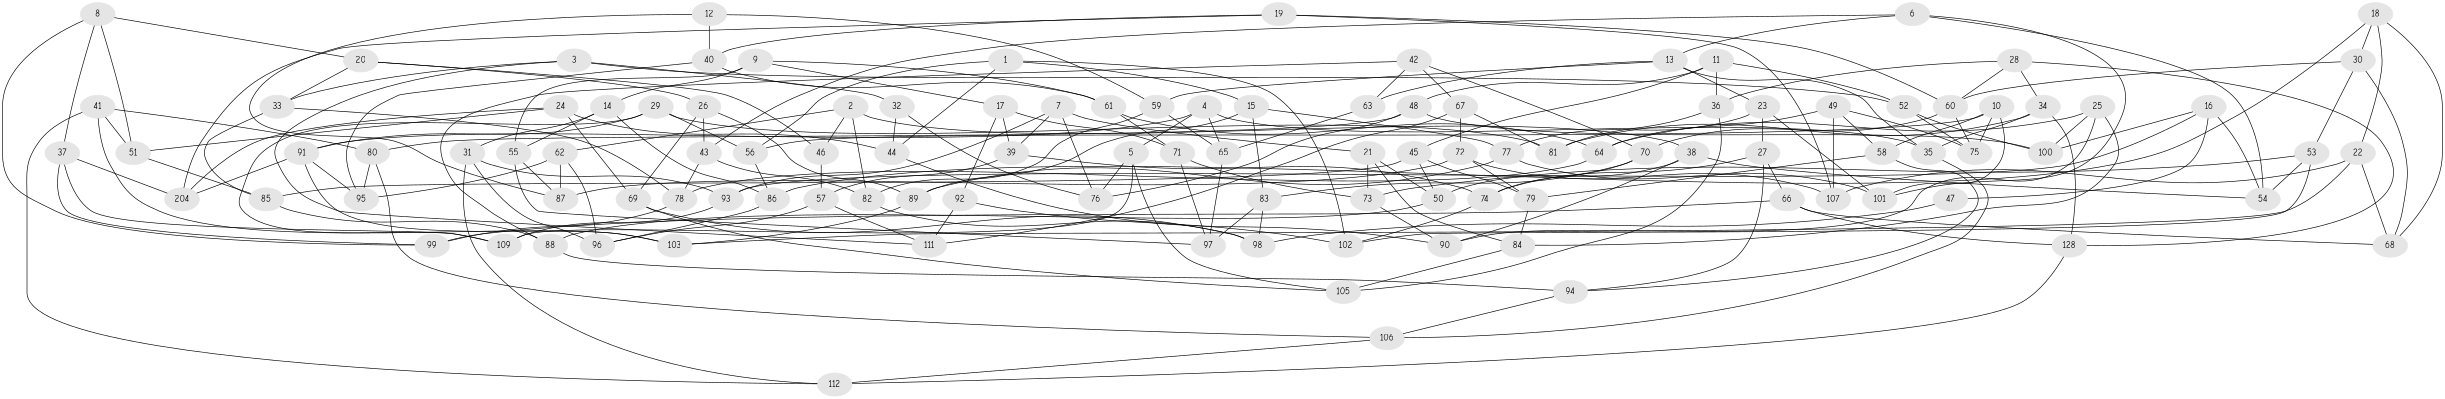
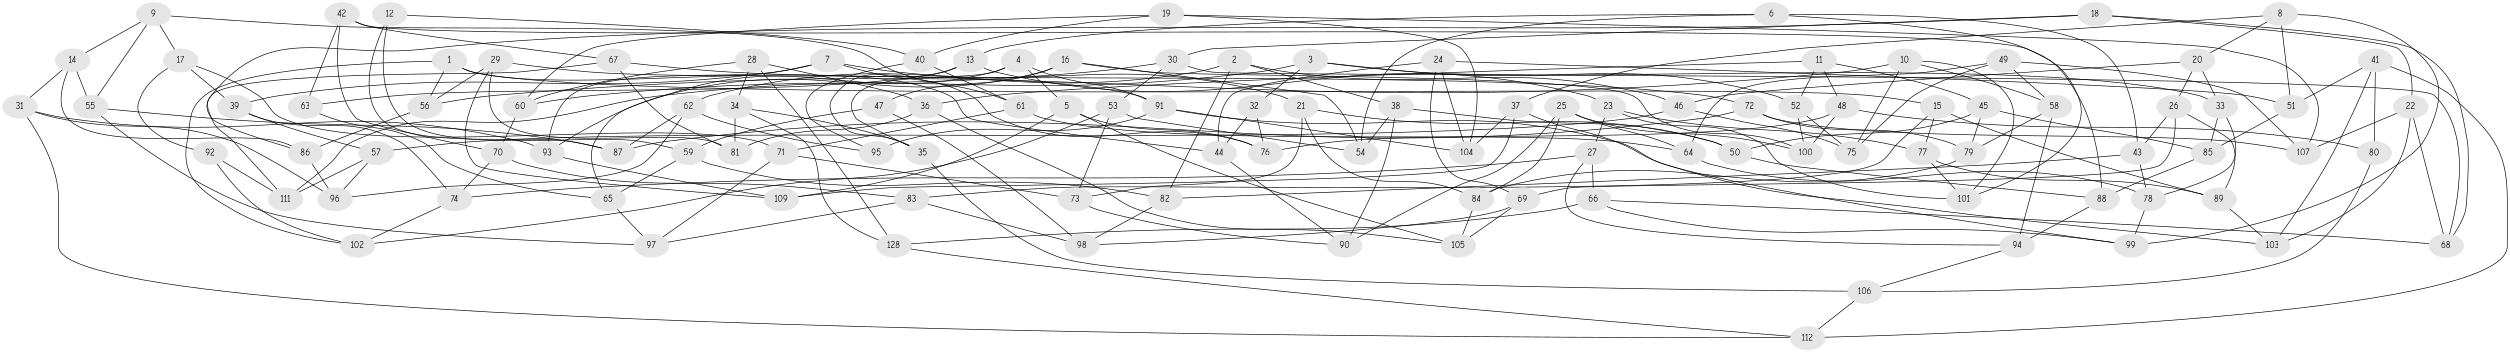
edge "13" -- "59": now "47" -- "59"
edge "60" -- "75": now "46" -- "75"
edge "80" -- "95": removed
node "204": label "204" -> "104"
